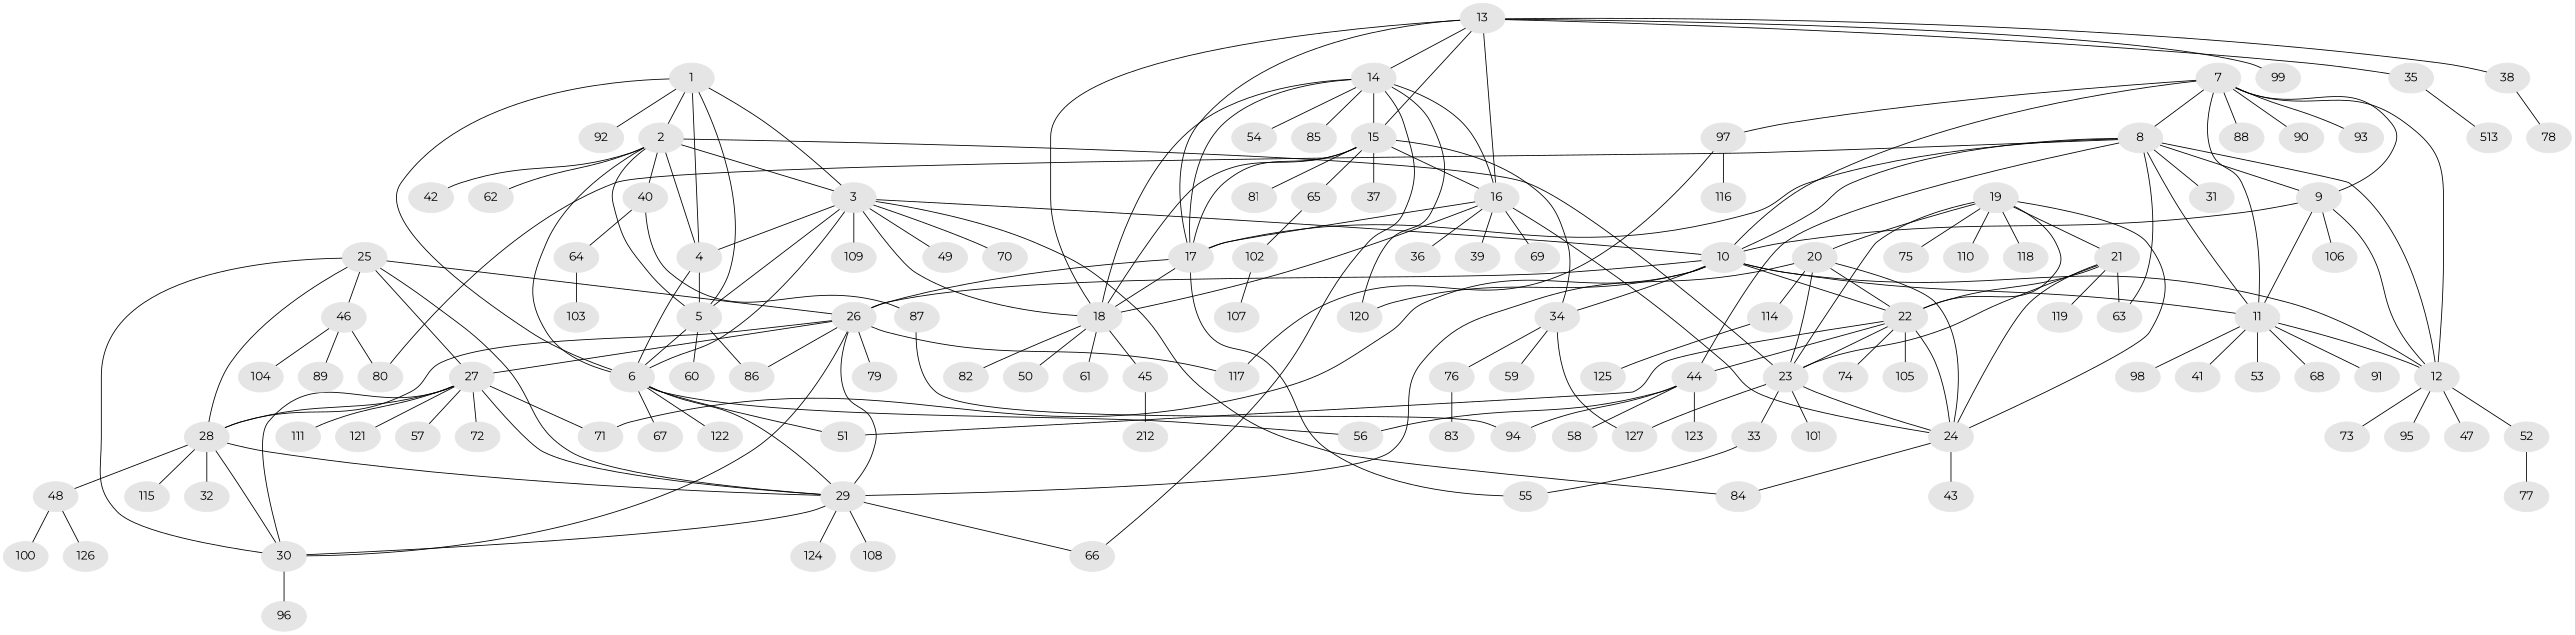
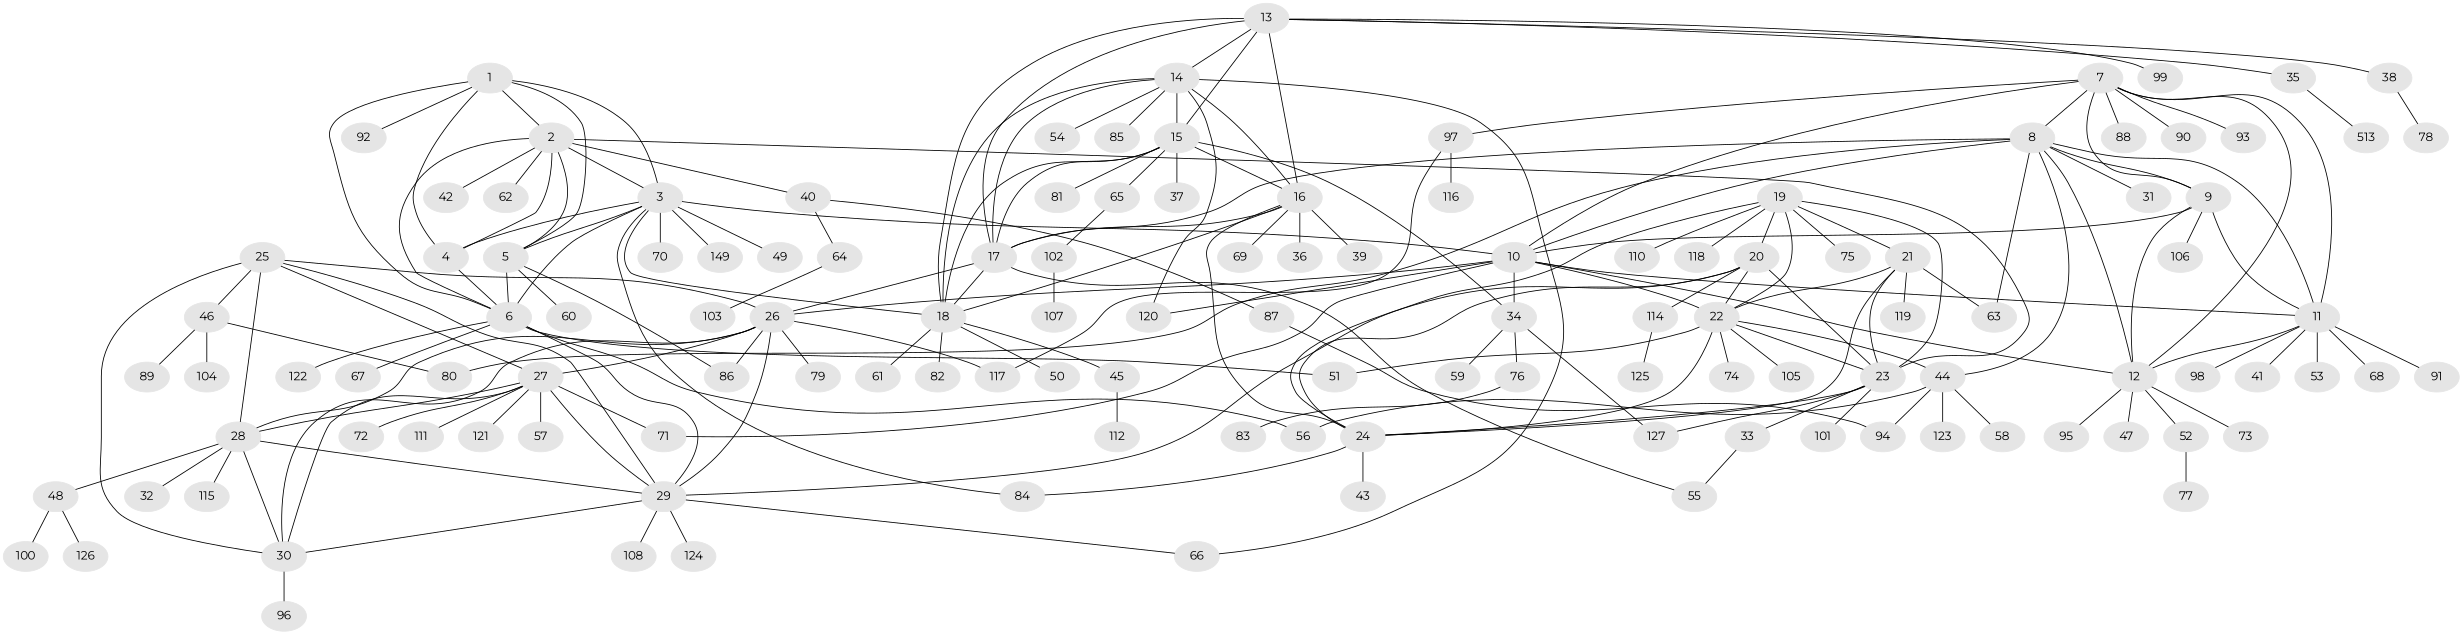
node "109": label "109" -> "149"
edge "4" -- "5": removed
node "212": label "212" -> "112"
